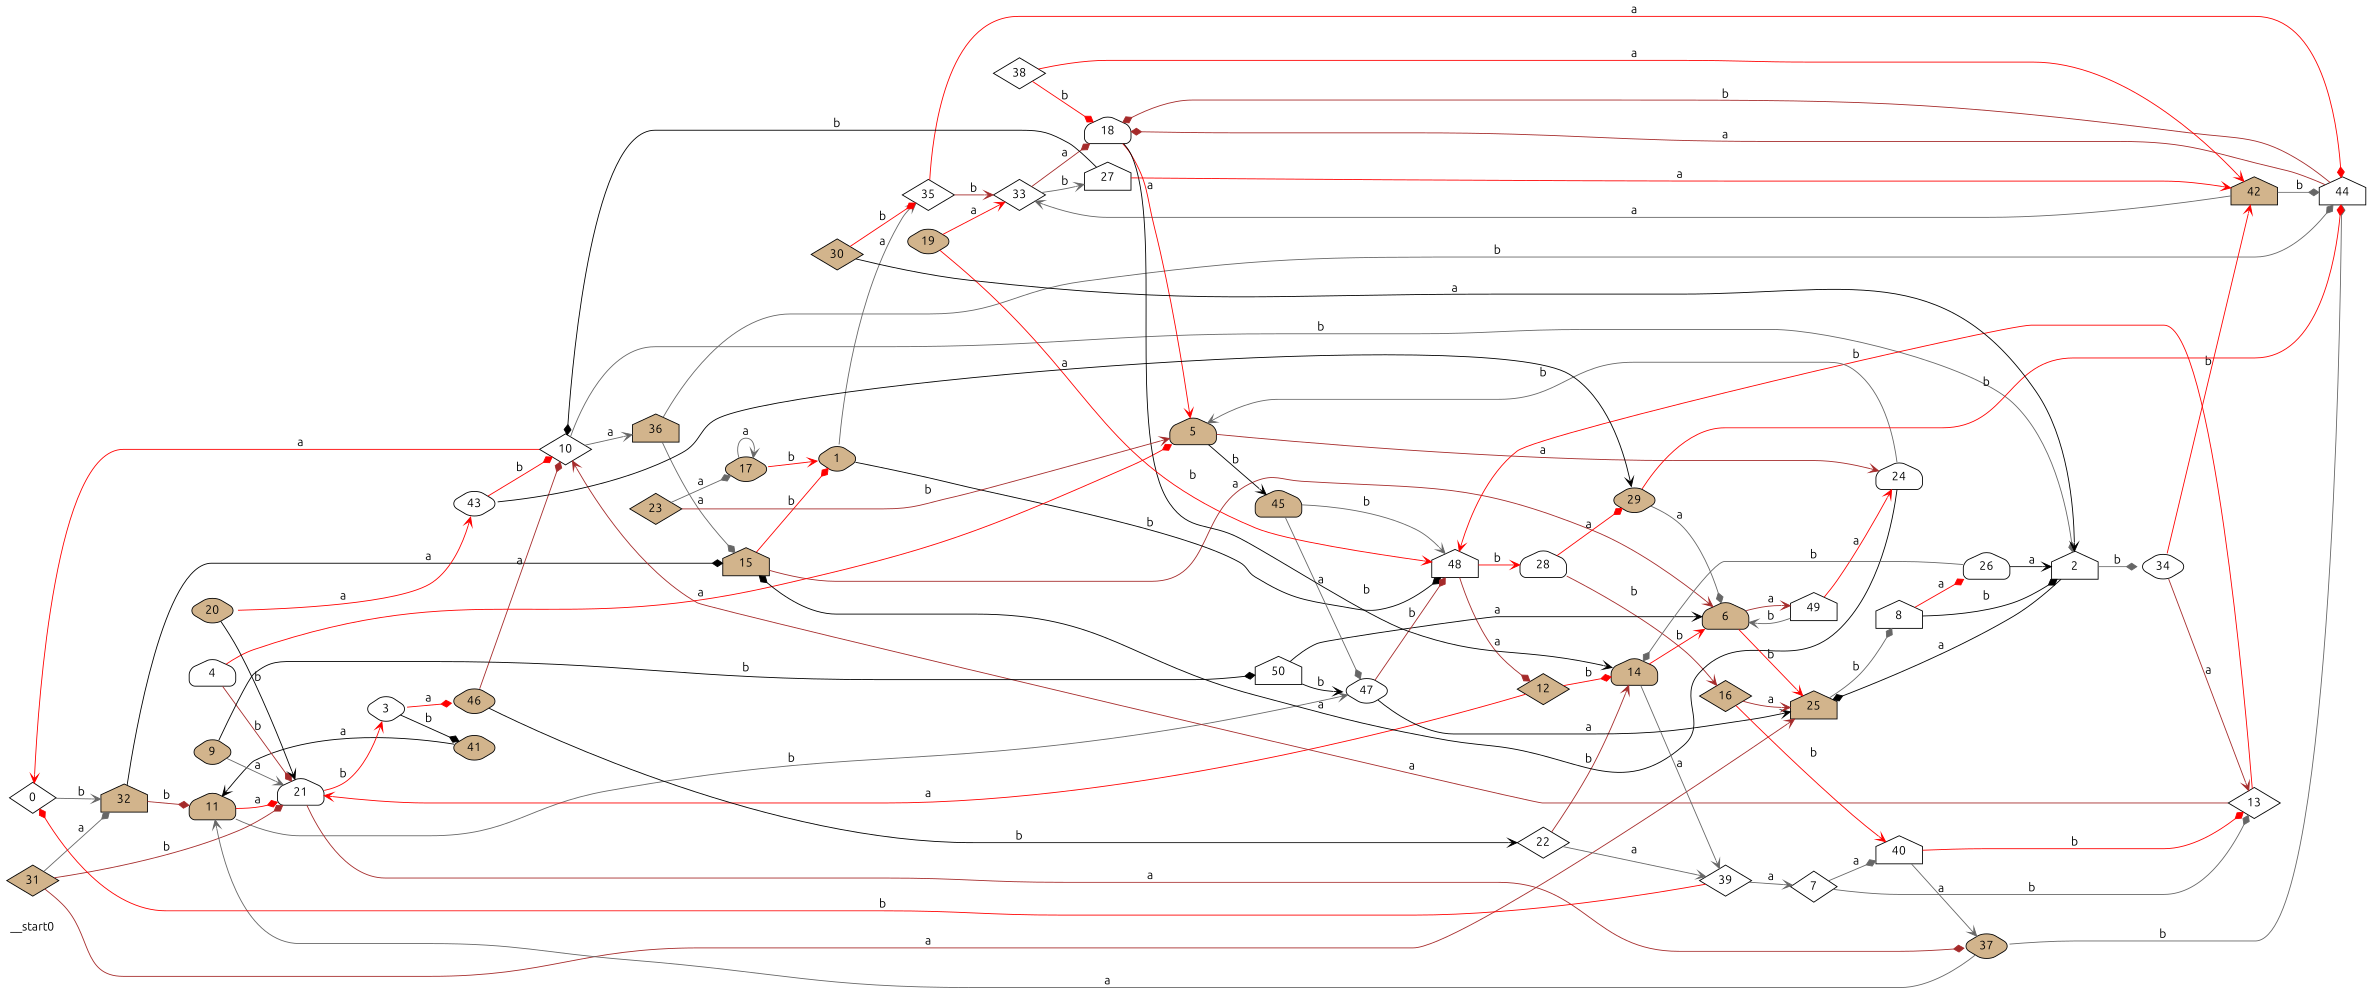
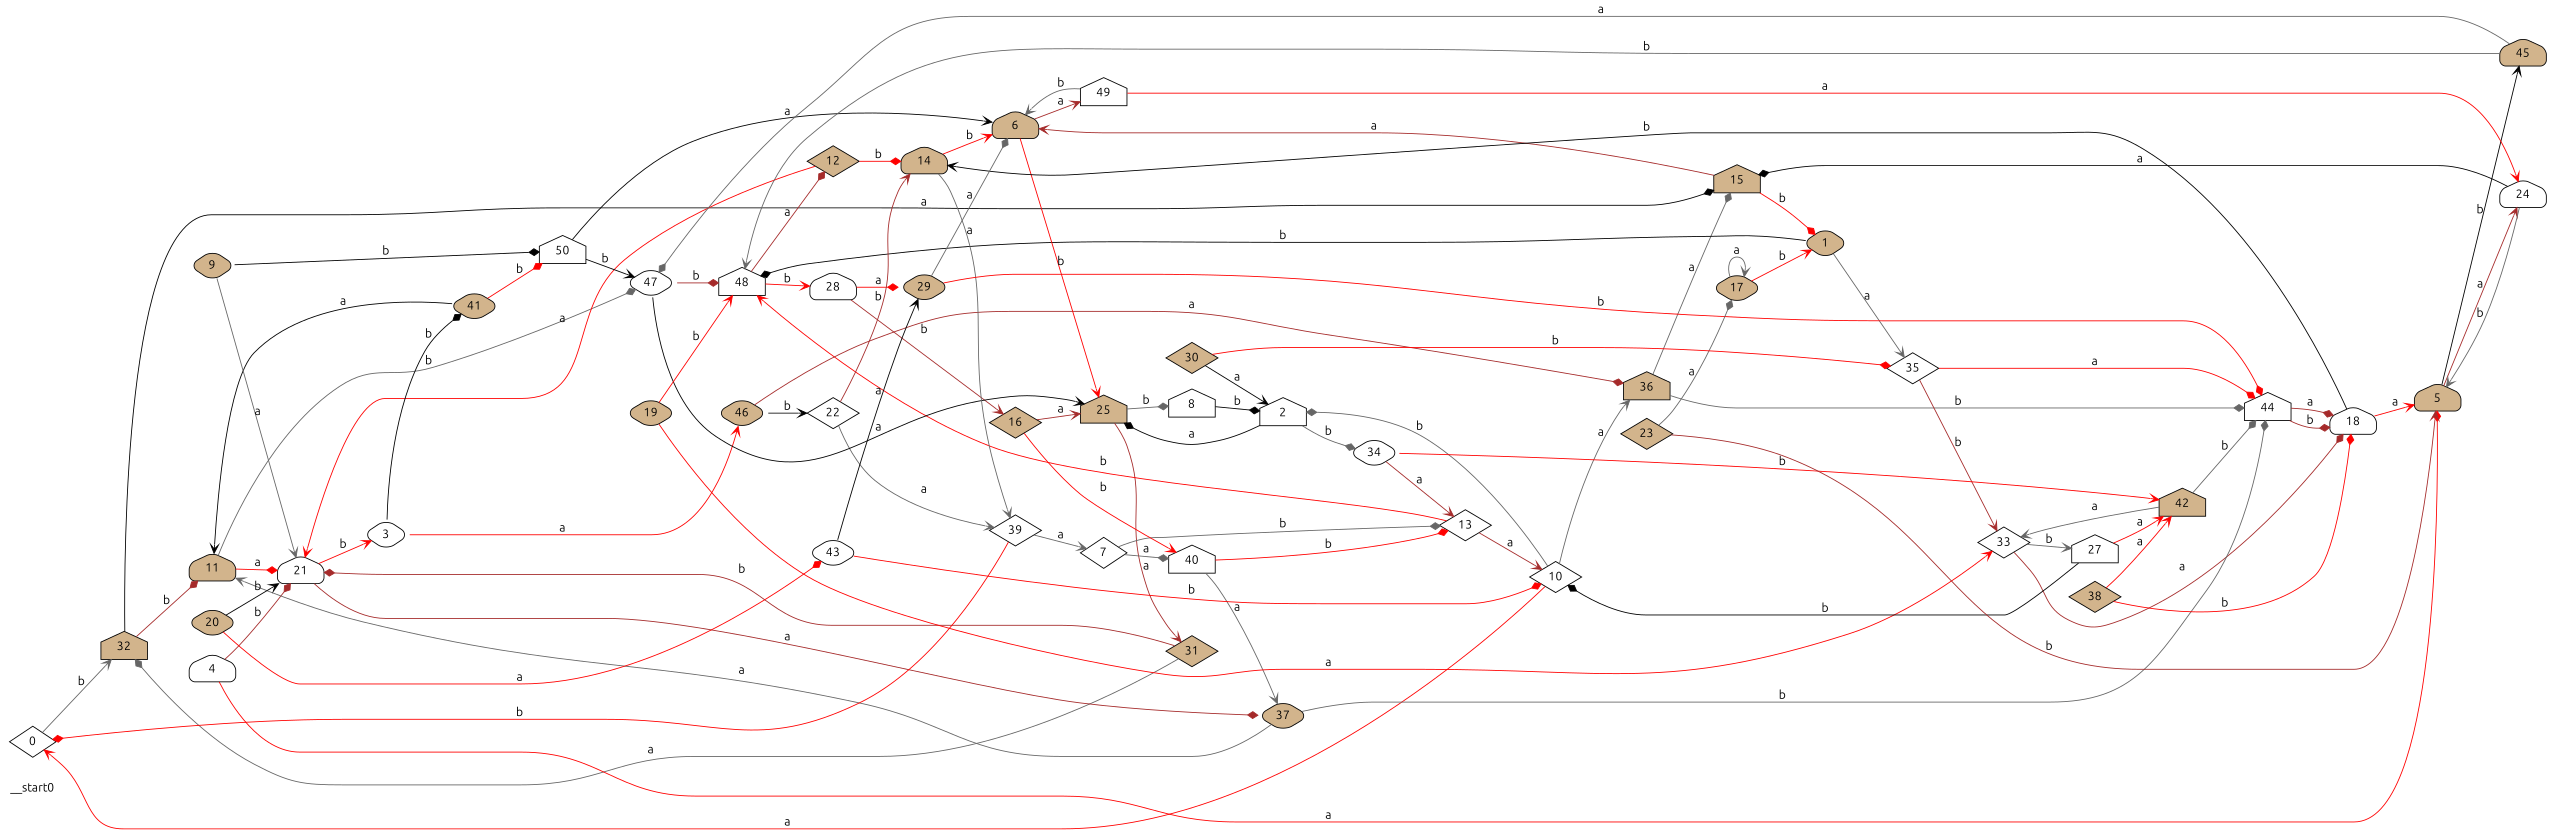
node "38": fillcolor white -> tan
edge "41" -> "50": added, label "b"
node "26": removed
edge "46" -> "10": now "46" -> "36"
edge "20" -> "43": arrowhead vee -> diamond
edge "3" -> "46": arrowhead diamond -> vee
edge "11" -> "47": arrowhead vee -> diamond
edge "31" -> "25": reversed
